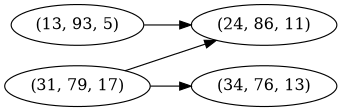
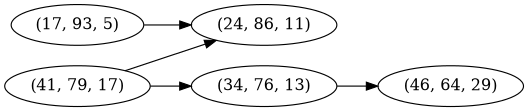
node "(13, 93, 5)": label "(13, 93, 5)" -> "(17, 93, 5)"
node "(31, 79, 17)": label "(31, 79, 17)" -> "(41, 79, 17)"
node "(46, 64, 29)": added
